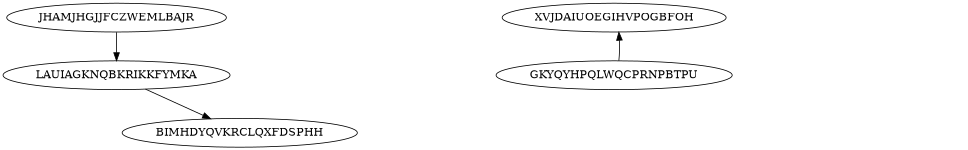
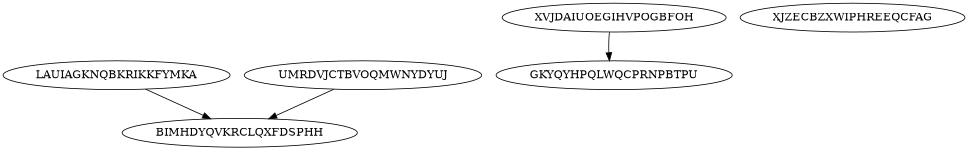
node "JHAMJHGJJFCZWEMLBAJR": removed
node "XJZECBZXWIPHREEQCFAG": added
edge "GKYQYHPQLWQCPRNPBTPU" -> "XVJDAIUOEGIHVPOGBFOH": reversed
node "UMRDVJCTBVOQMWNYDYUJ": added
